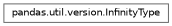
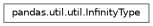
node "pandas.util.version.InfinityType": label "pandas.util.version.InfinityType" -> "pandas.util.util.InfinityType"
